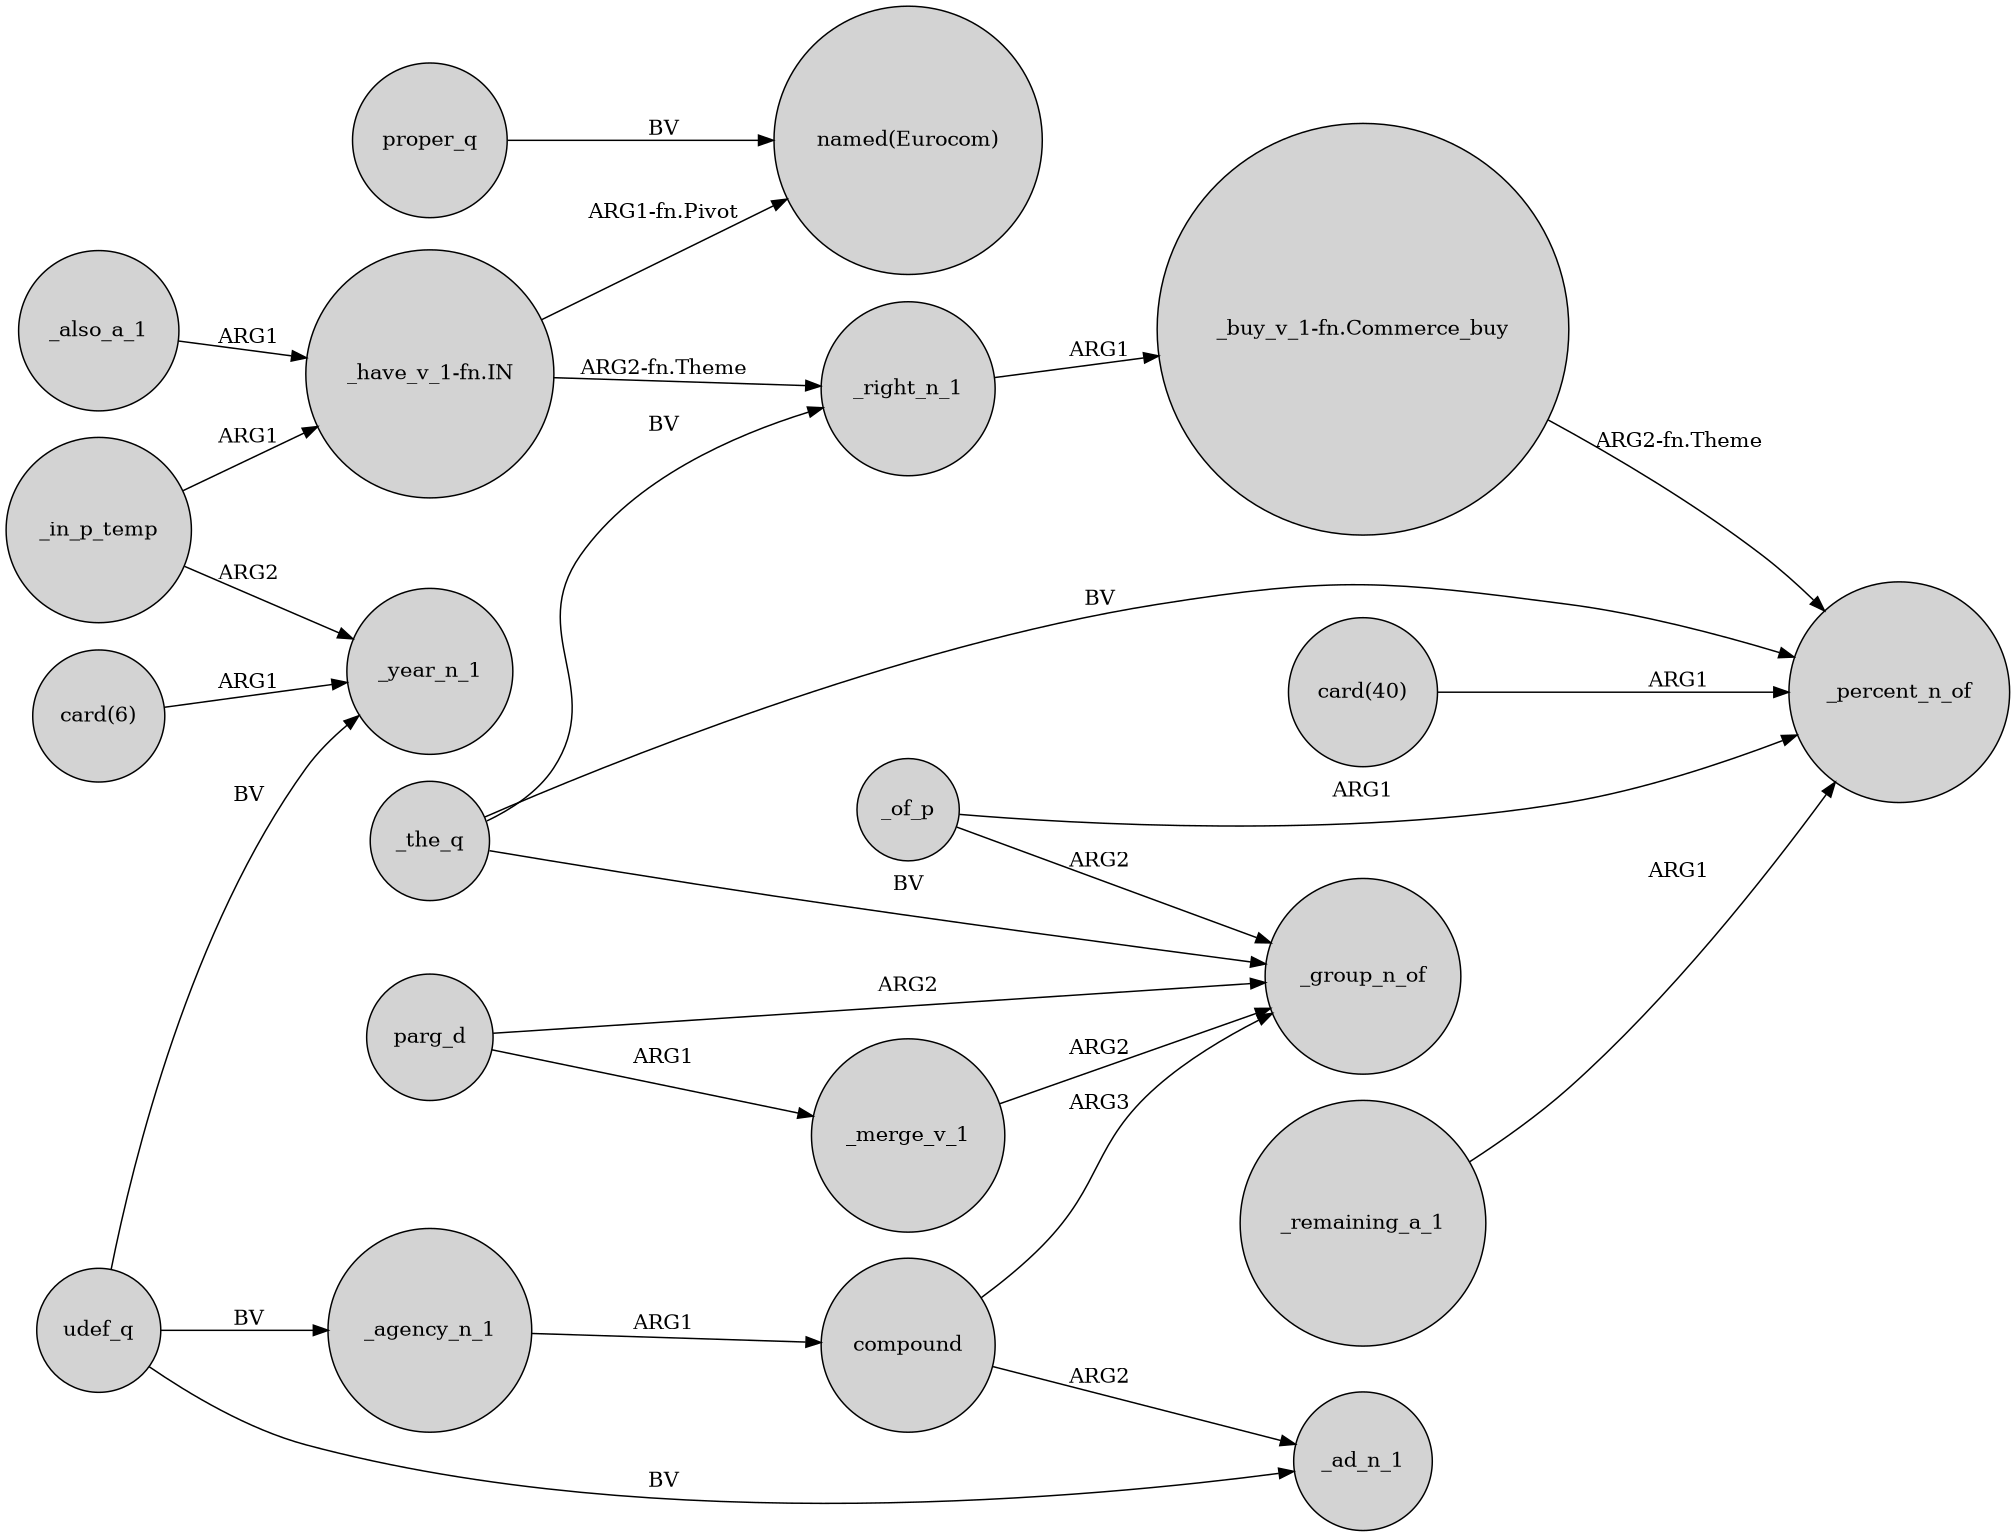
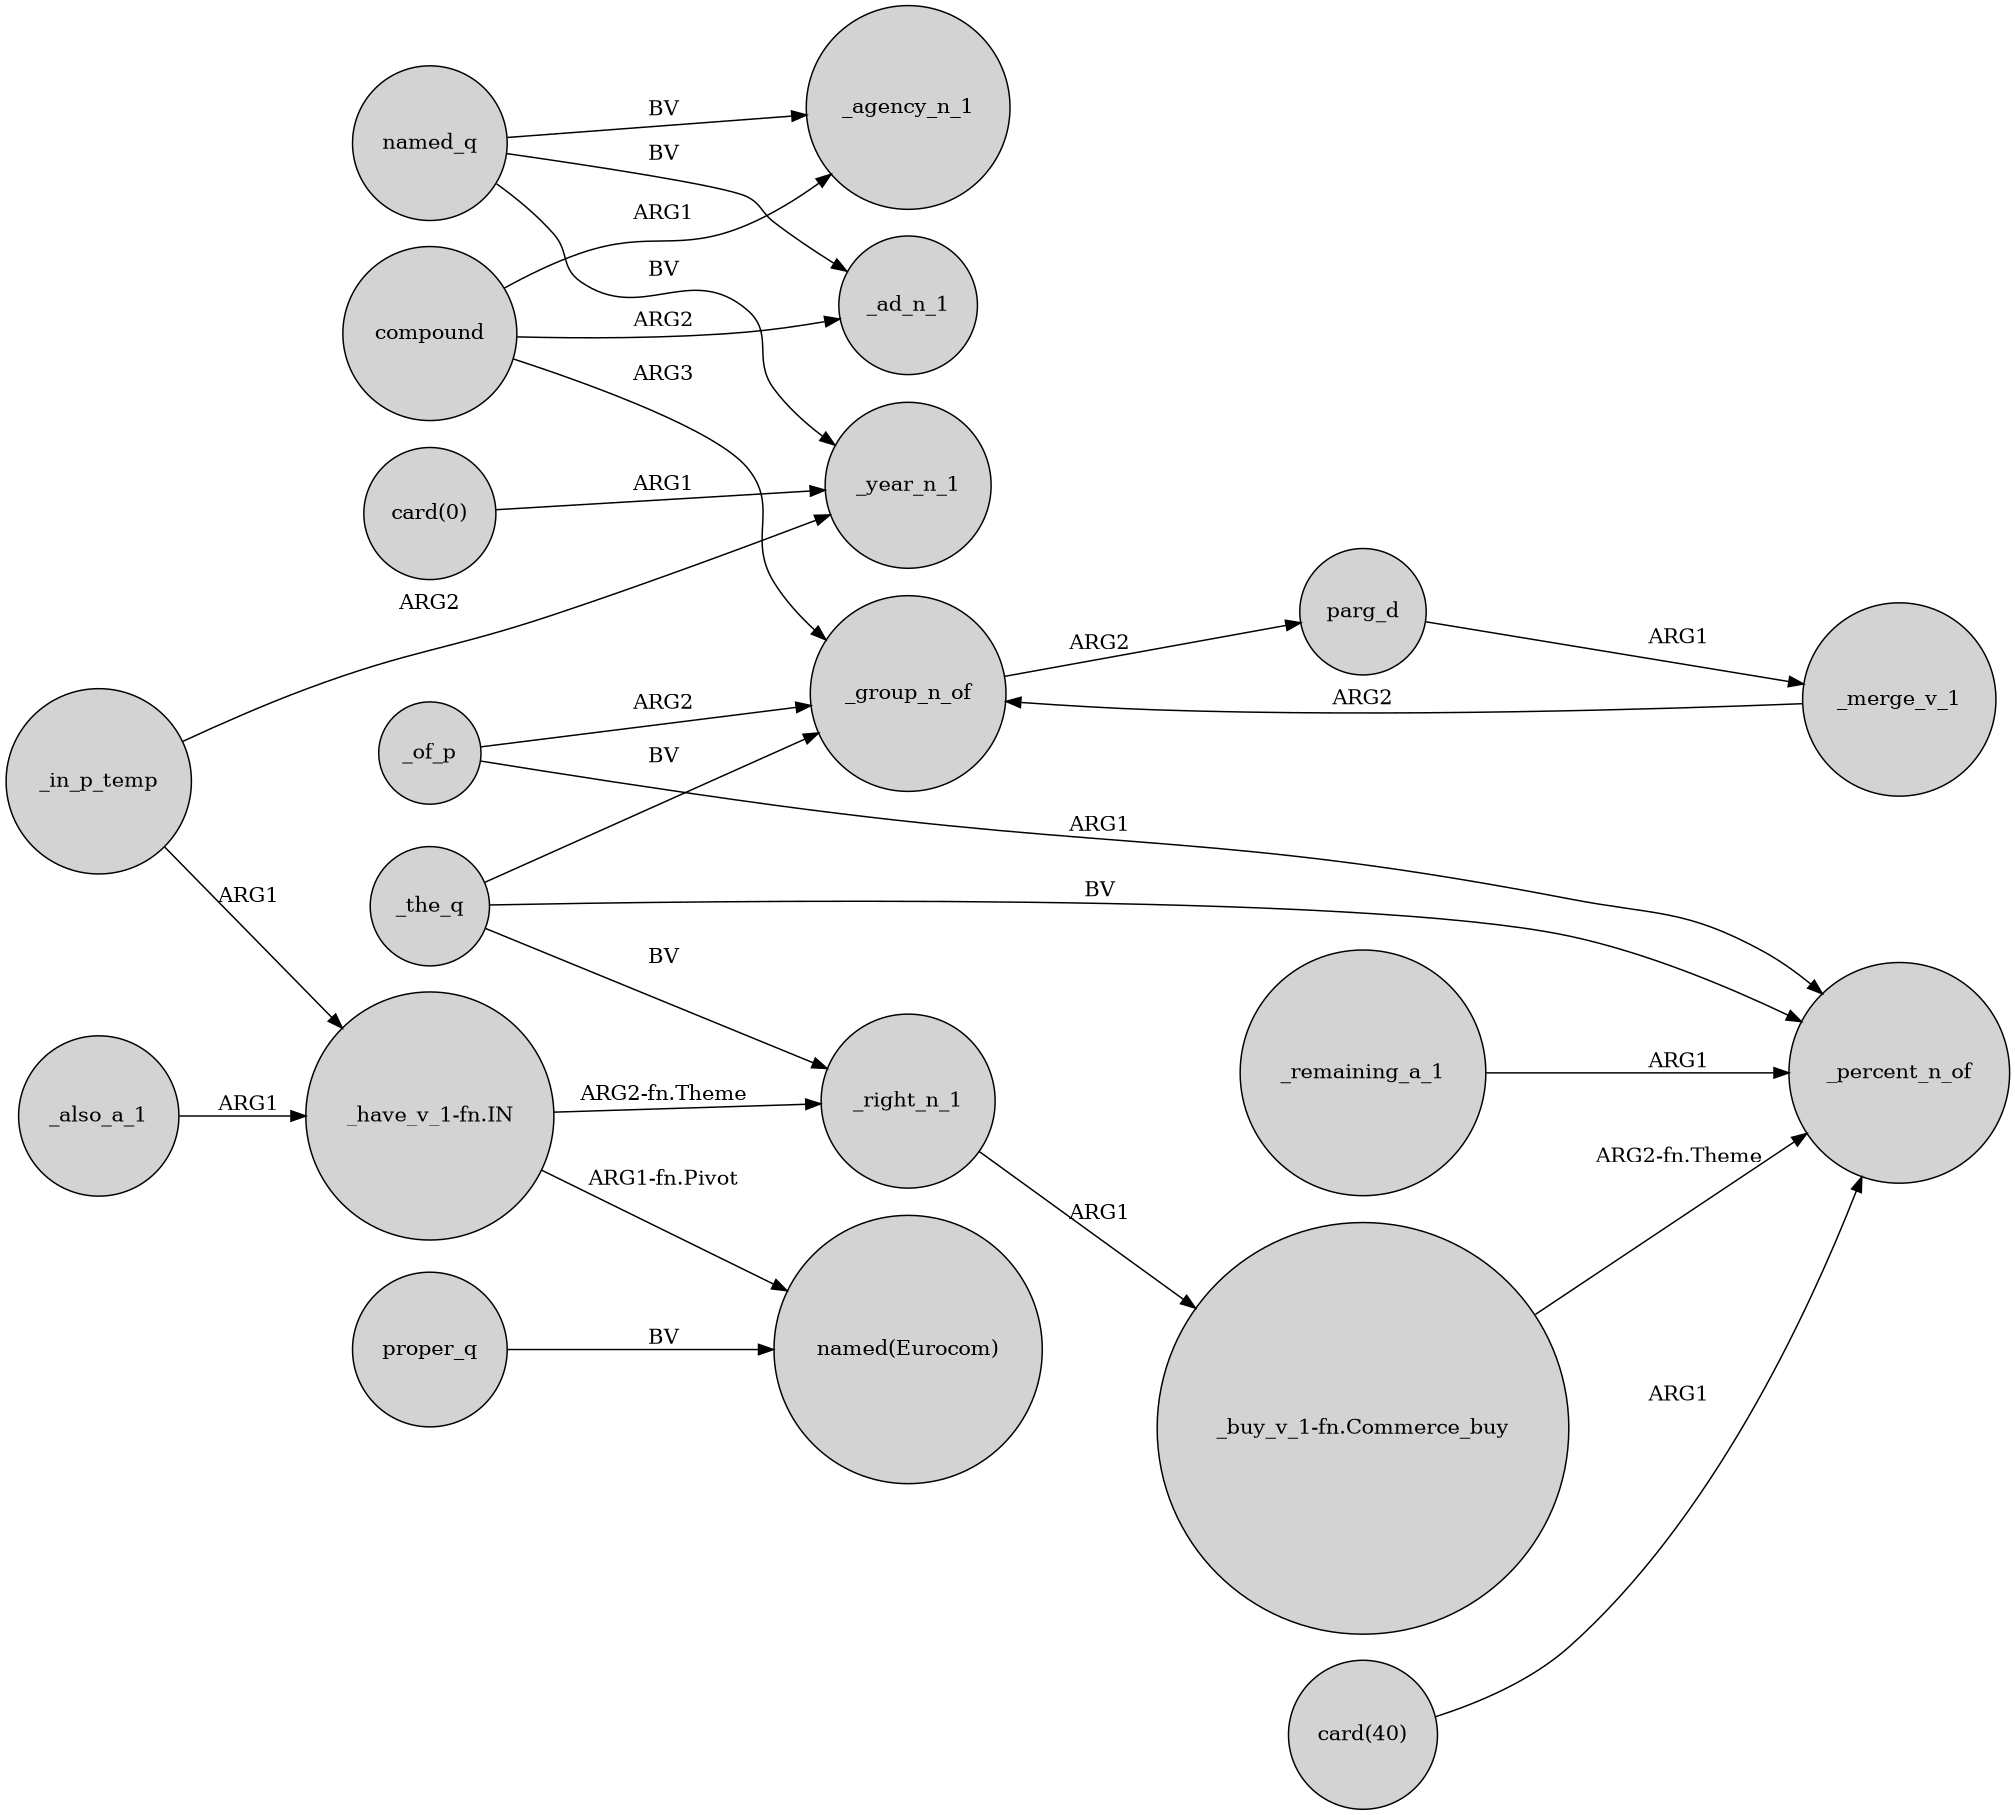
node "card(6)": label "card(6)" -> "card(0)"
edge "parg_d" -> "_group_n_of": reversed
node "udef_q": label "udef_q" -> "named_q"
edge "_agency_n_1" -> "compound": reversed
